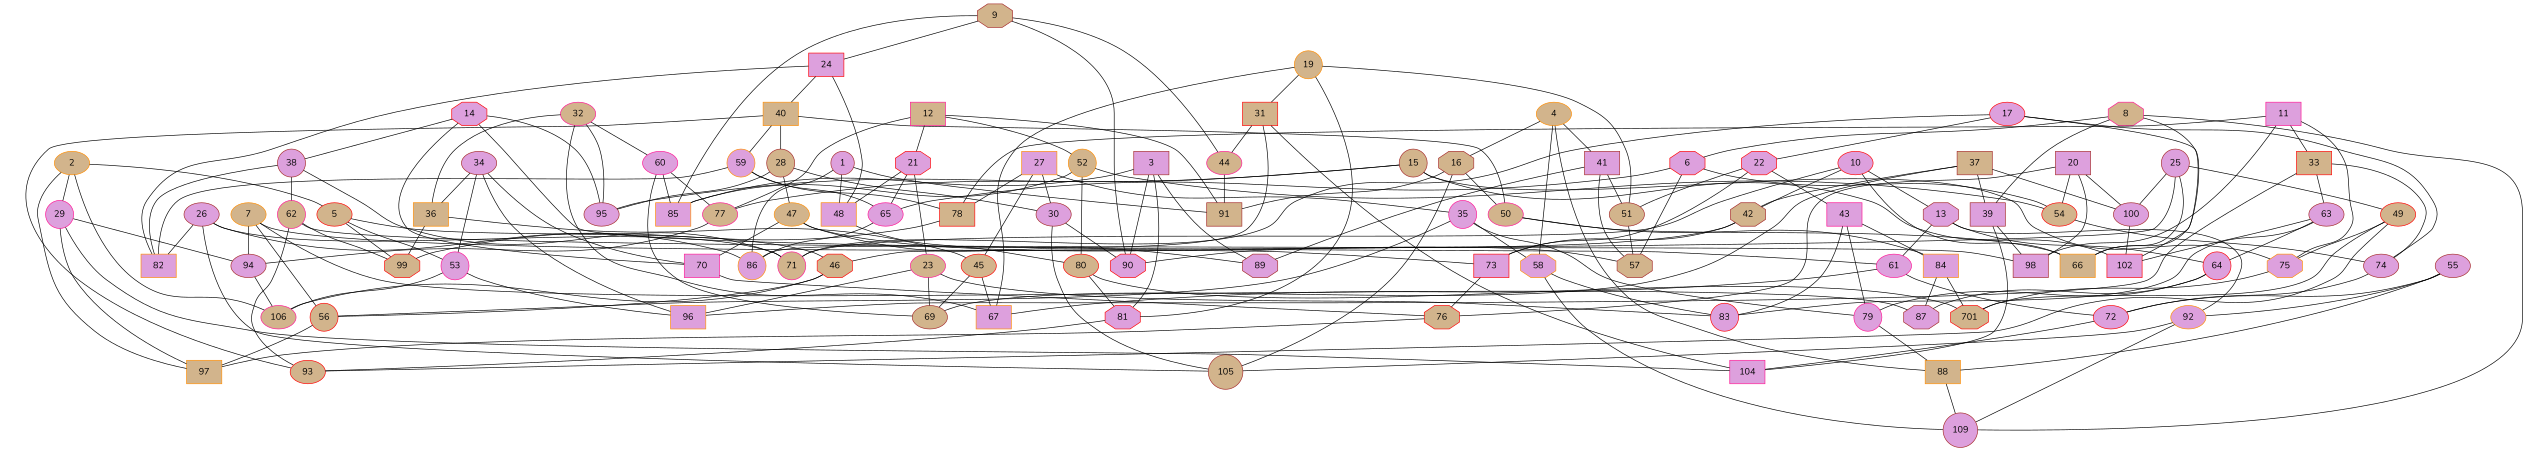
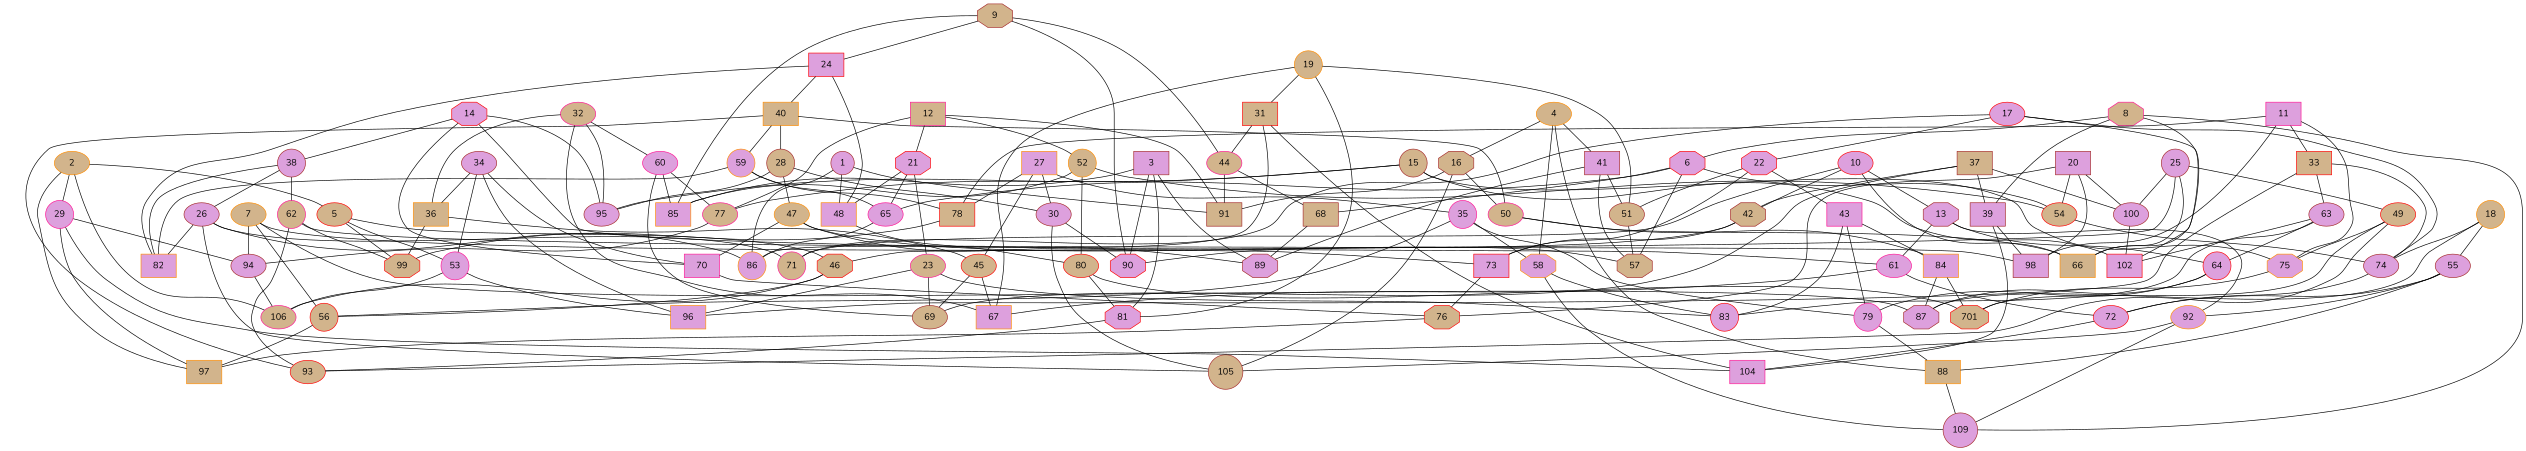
node "68": added
node "18": added
edge "38" -- "71": now "38" -- "26"
